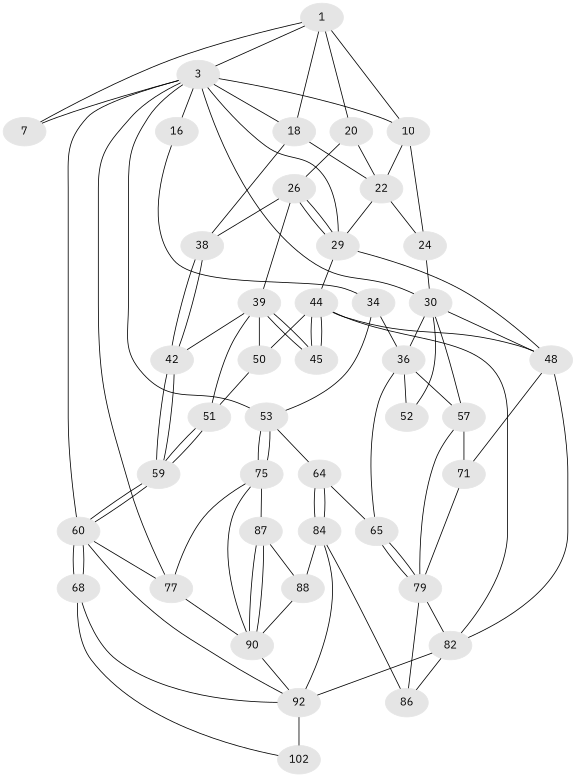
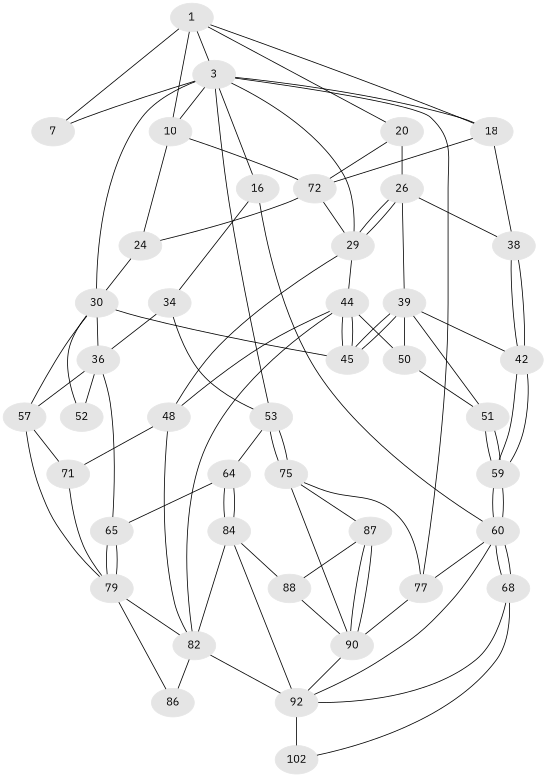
node "22": label "22" -> "72"
edge "3" -- "60": now "16" -- "60"
edge "30" -- "48": now "30" -- "45"
edge "84" -- "86": now "84" -- "82"
